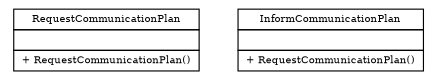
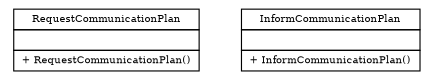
node "InformCommunicationPlan": text "+ RequestCommunicationPlan()" -> "+ InformCommunicationPlan()"
